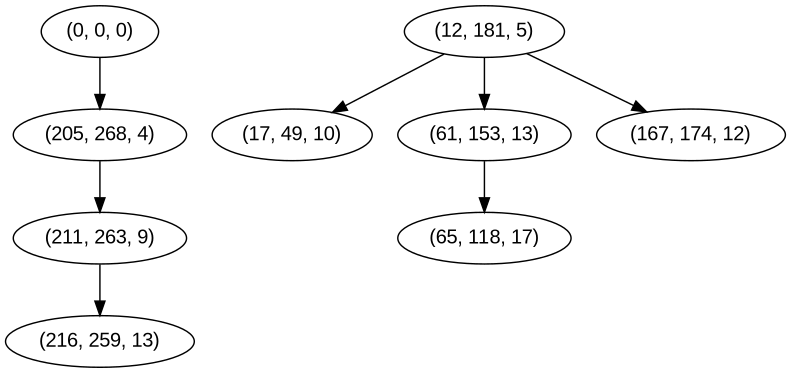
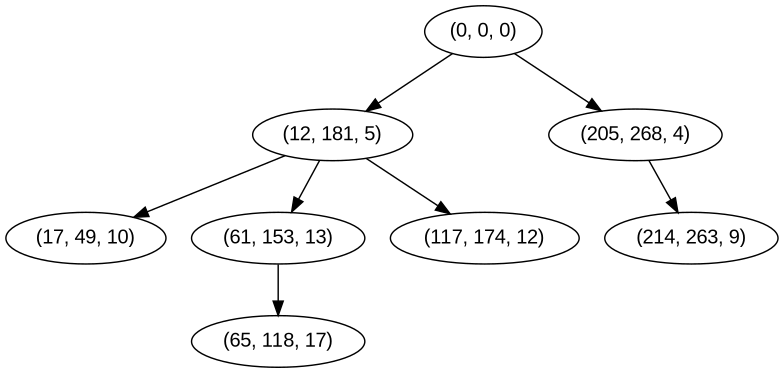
edge "(0, 0, 0)" -> "(12, 181, 5)": added
node "(167, 174, 12)": label "(167, 174, 12)" -> "(117, 174, 12)"
node "(211, 263, 9)": label "(211, 263, 9)" -> "(214, 263, 9)"
node "(216, 259, 13)": removed
